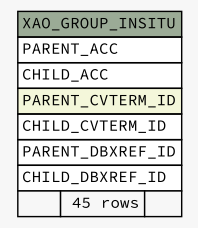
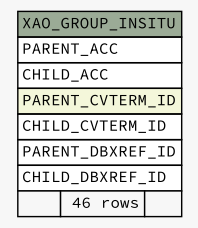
node "XAO_GROUP_INSITU": text "45 rows" -> "46 rows"
